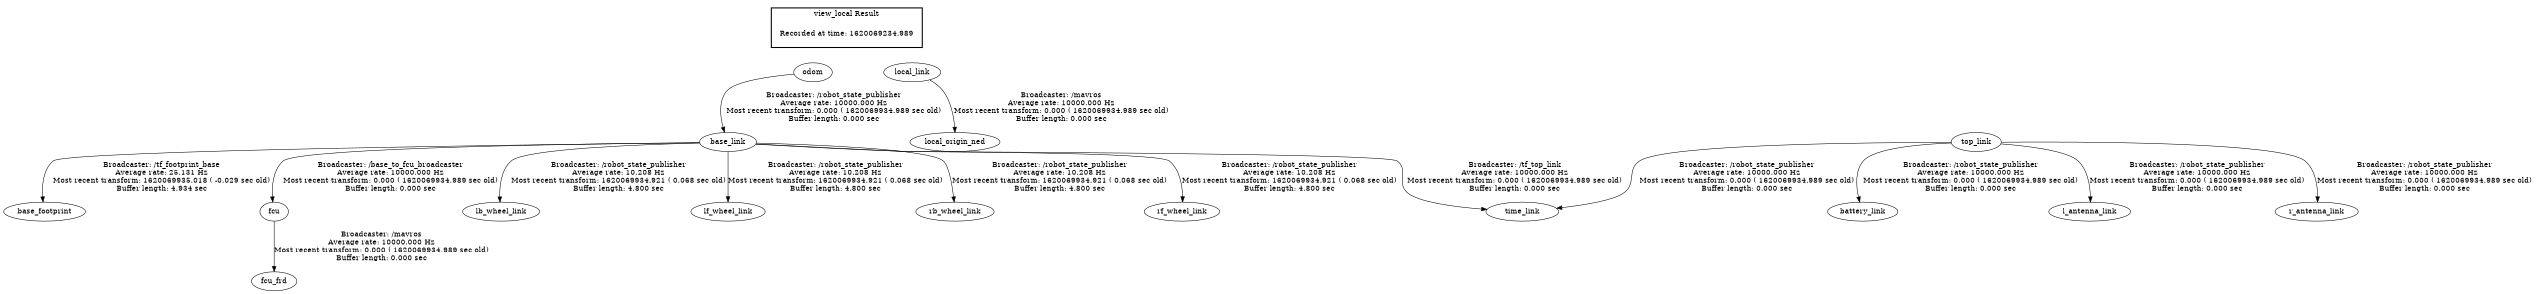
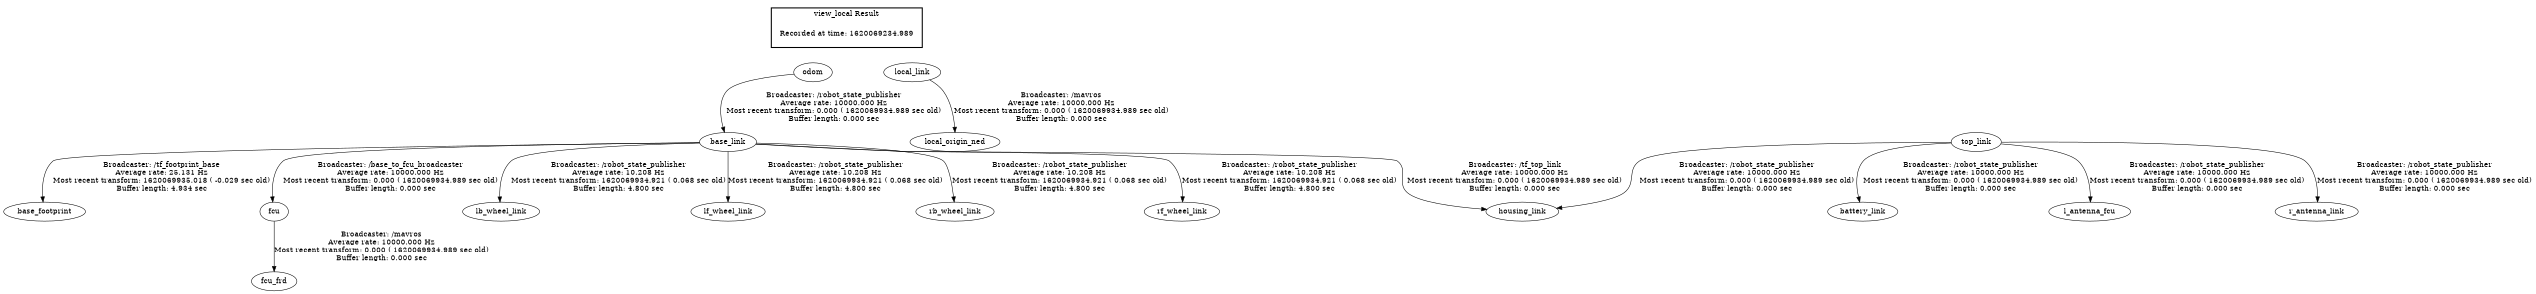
node "time_link": label "time_link" -> "housing_link"
node "l_antenna_link": label "l_antenna_link" -> "l_antenna_fcu"
